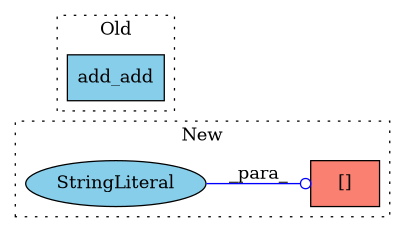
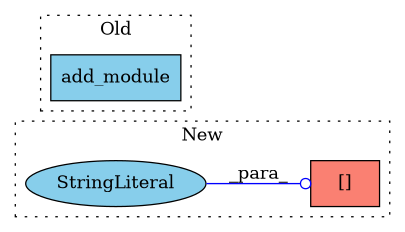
node "add_add": label "add_add" -> "add_module"
